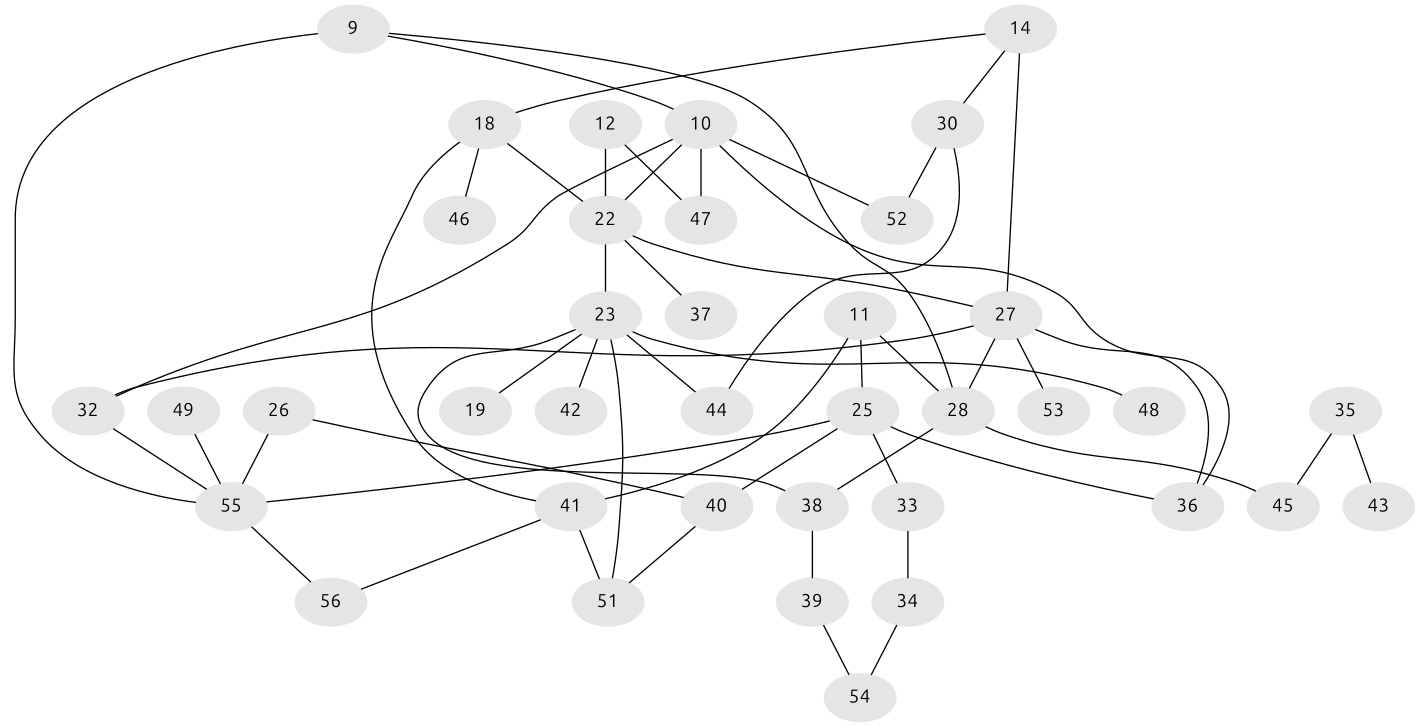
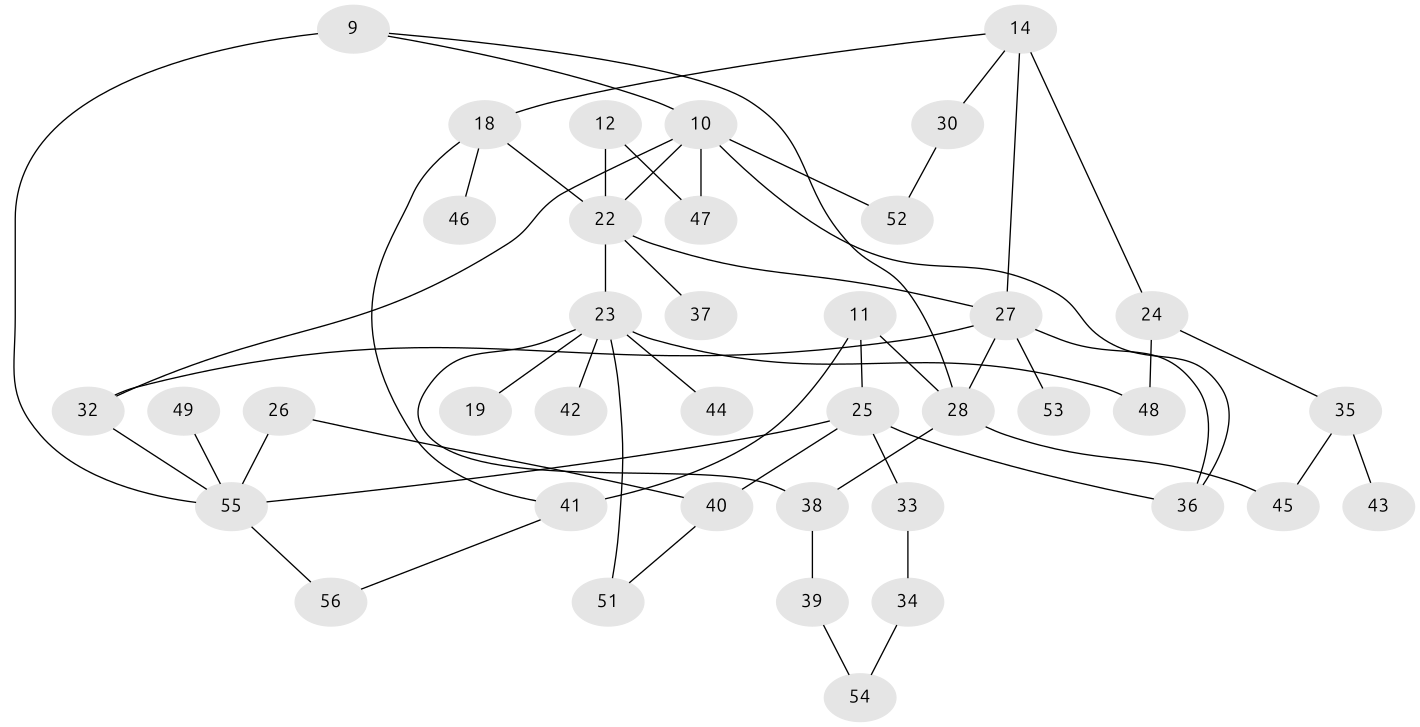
edge "30" -- "44": removed
node "24": added
edge "41" -- "51": removed
